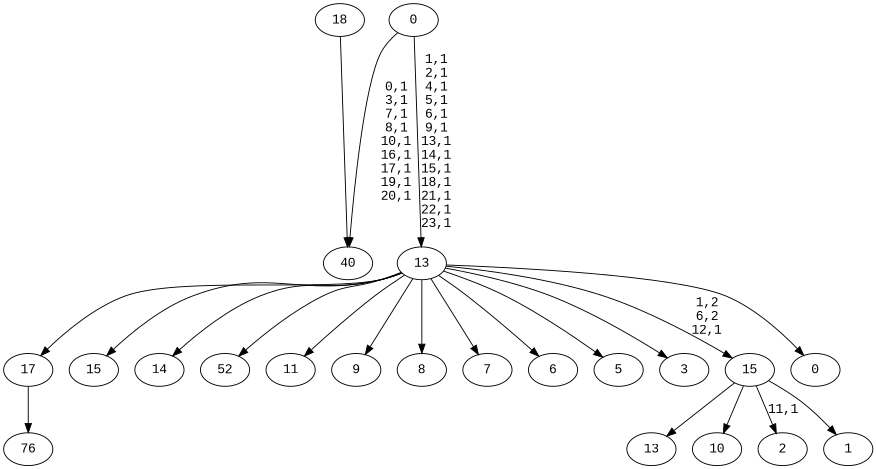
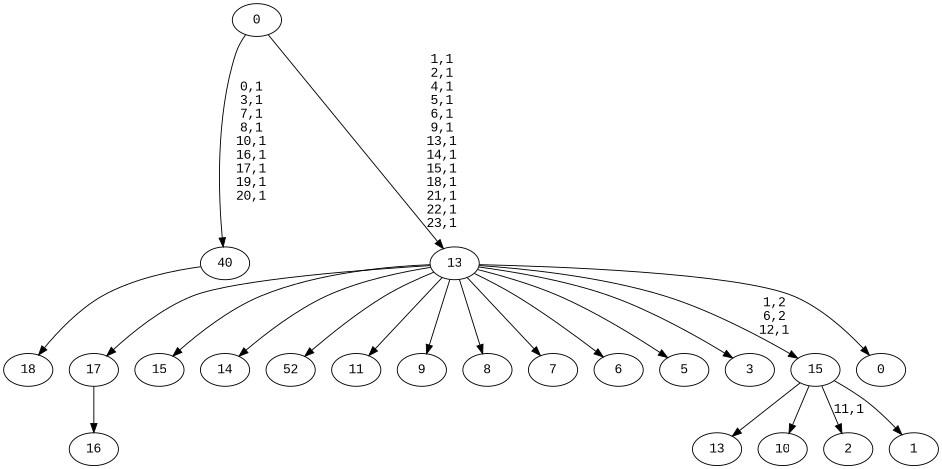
edge "18" -> "40": reversed
node "76": label "76" -> "16"
